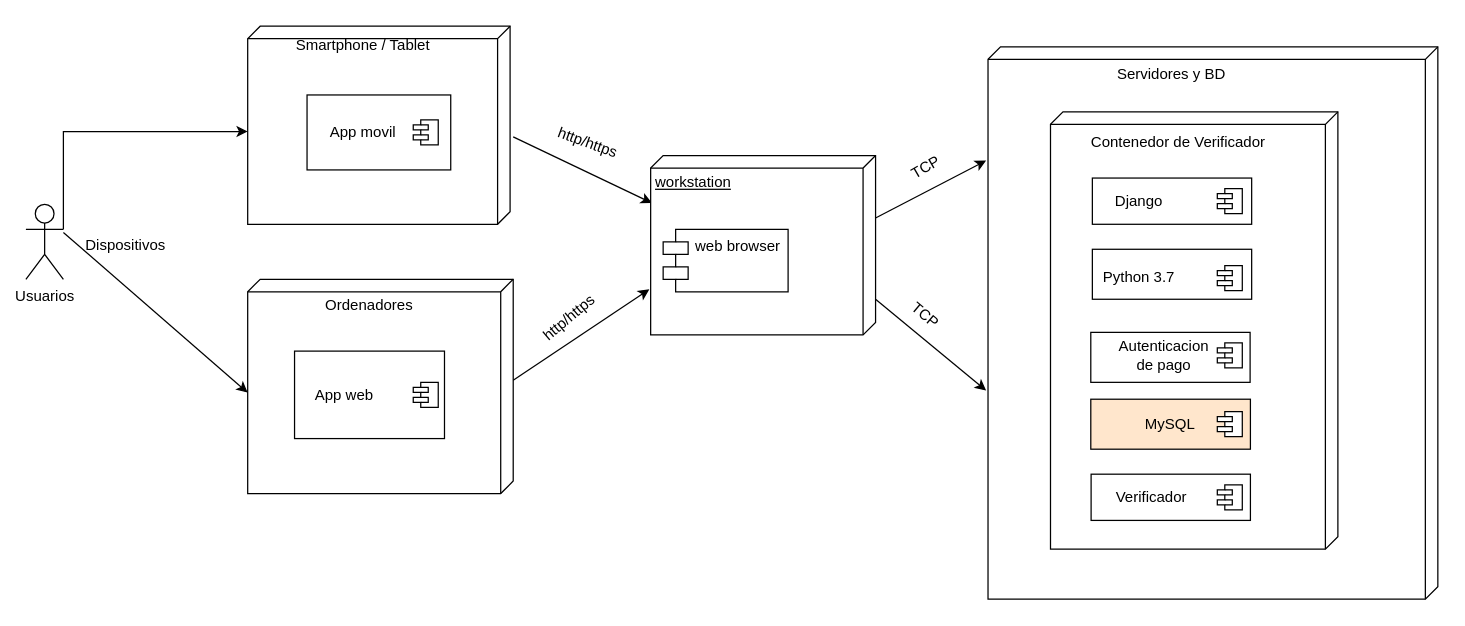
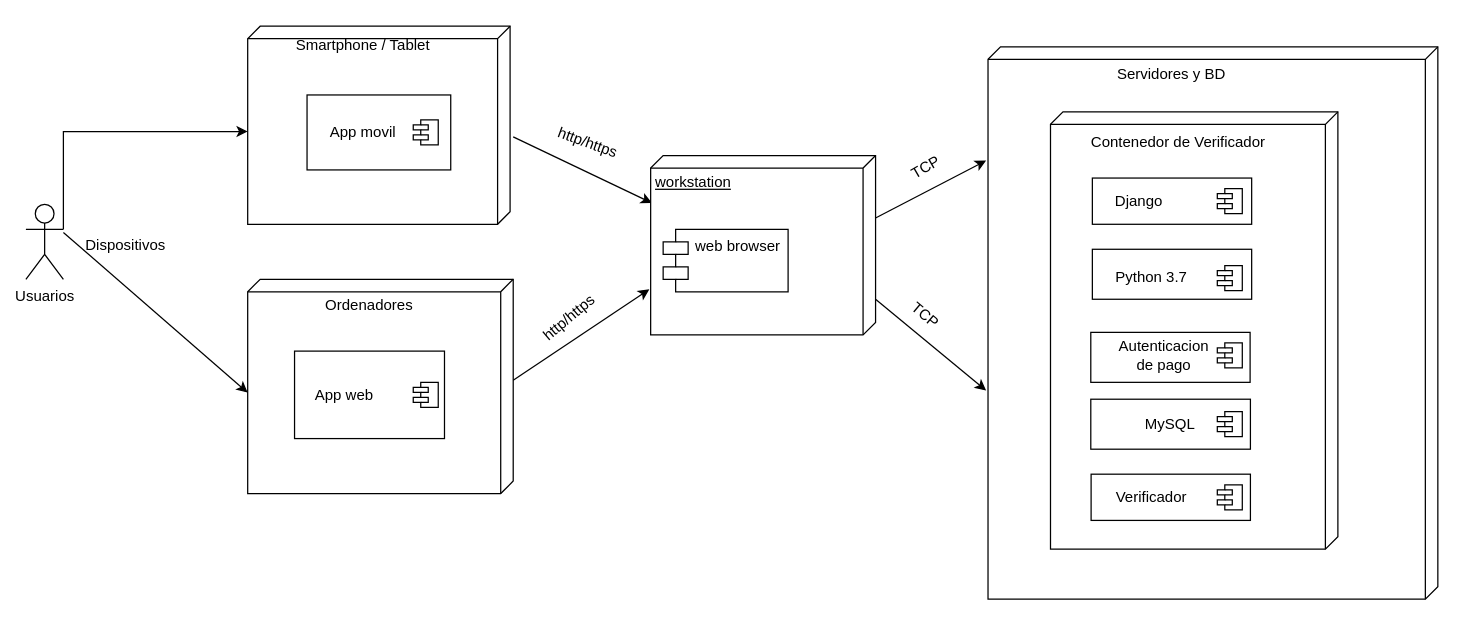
node "Python 3.7": moved (1139, 278) -> (1152, 278)
node "MySQL": fillcolor #ffe6cc -> #ffffff
